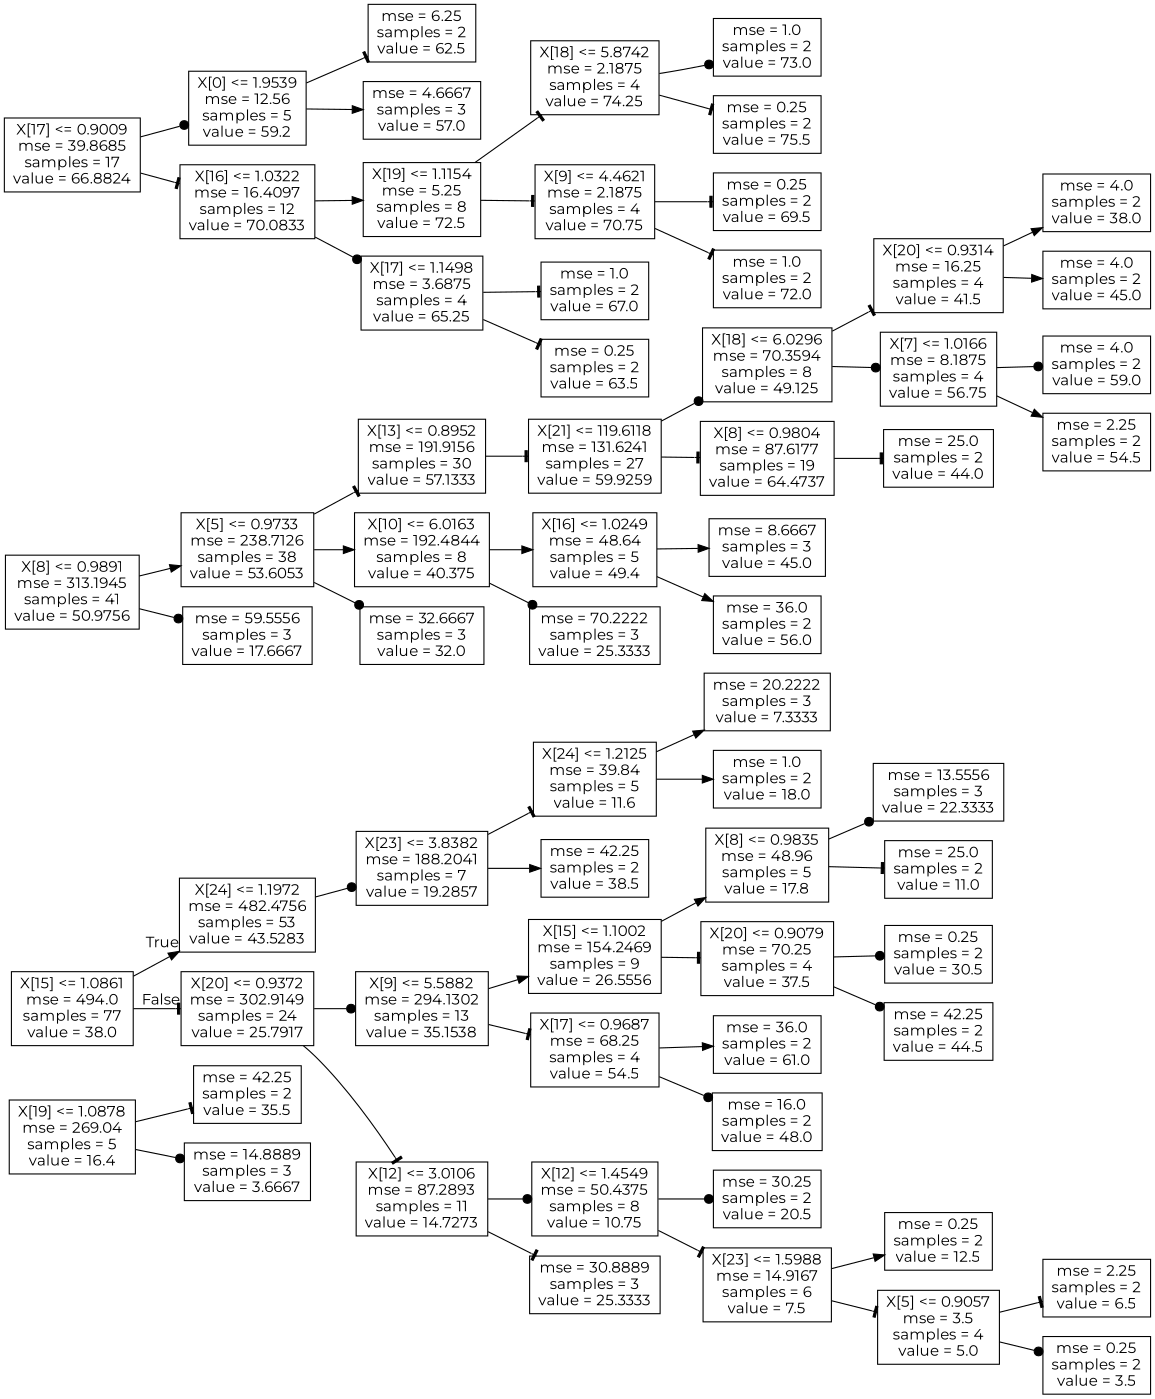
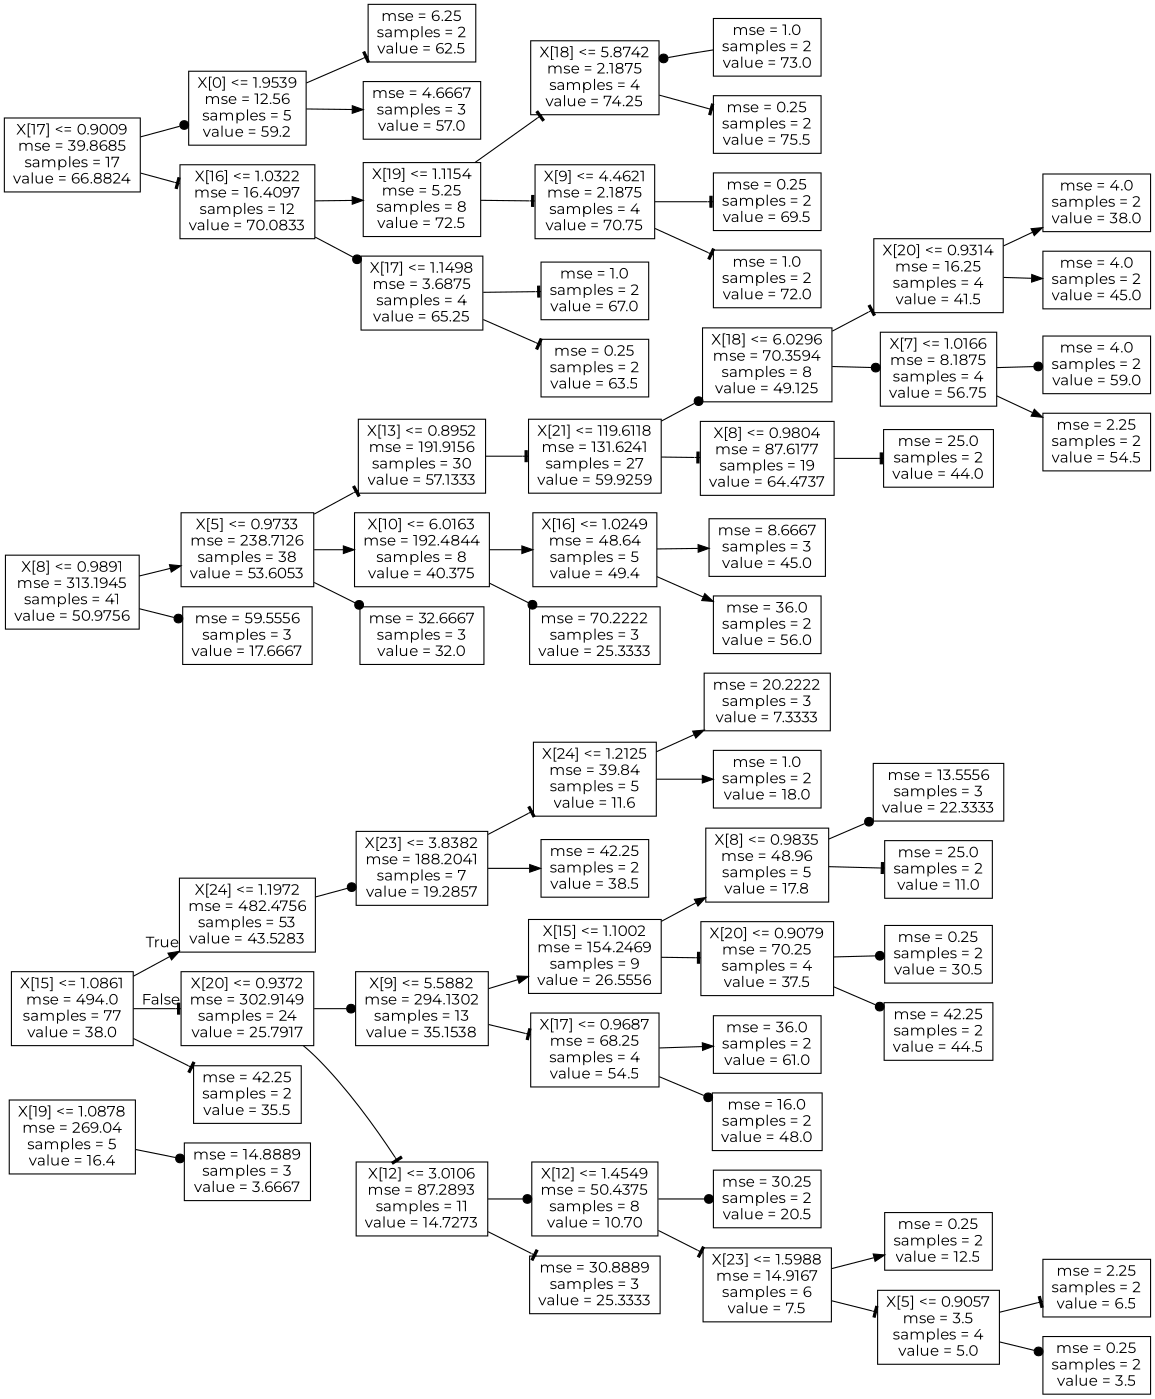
edge "X[18] <= 5.8742 mse = 2.1875 samples = 4 value = 74.25" -> "mse = 1.0 samples = 2 value = 73.0": reversed
edge "X[19] <= 1.0878 mse = 269.04 samples = 5 value = 16.4" -> "mse = 42.25 samples = 2 value = 35.5": now "X[15] <= 1.0861 mse = 494.0 samples = 77 value = 38.0" -> "mse = 42.25 samples = 2 value = 35.5"
node "X[12] <= 1.4549 mse = 50.4375 samples = 8 value = 10.75": label "X[12] <= 1.4549 mse = 50.4375 samples = 8 value = 10.75" -> "X[12] <= 1.4549 mse = 50.4375 samples = 8 value = 10.70"
